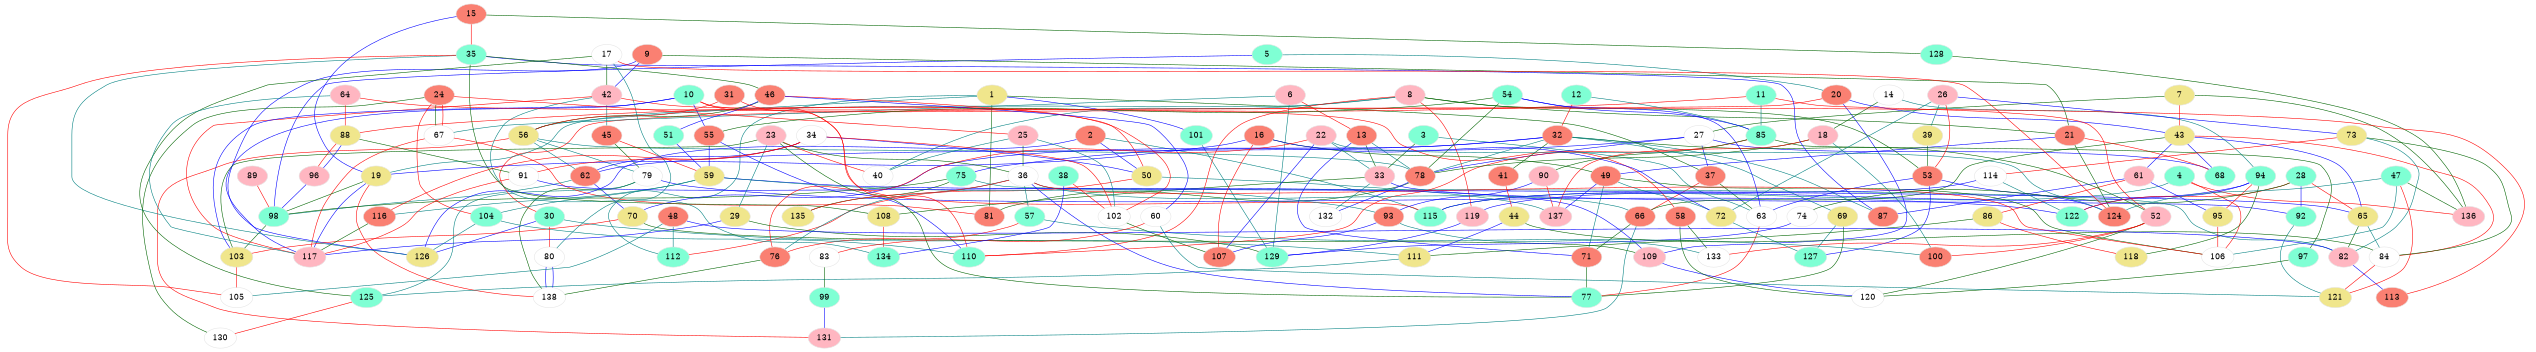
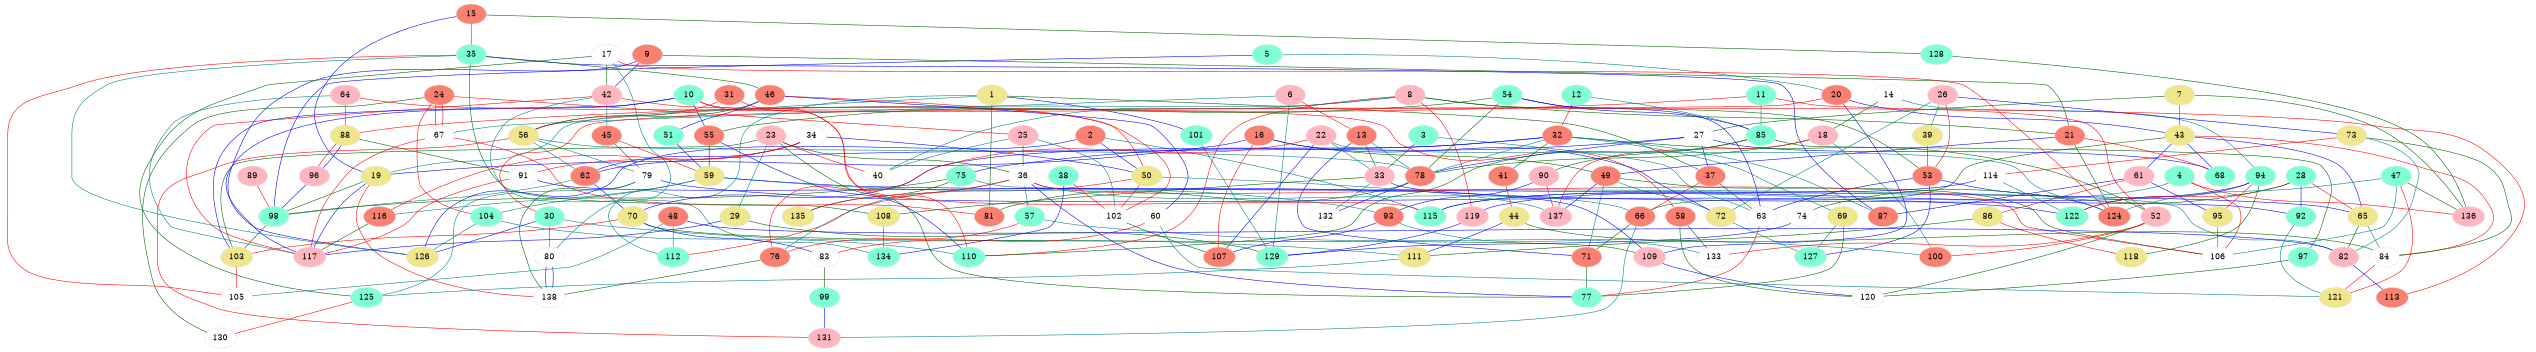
edge "34" -- "102": now "50" -- "102"
edge "85" -- "110": color red -> darkgreen
edge "70" -- "83": added
